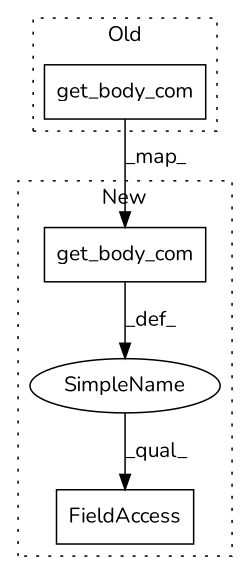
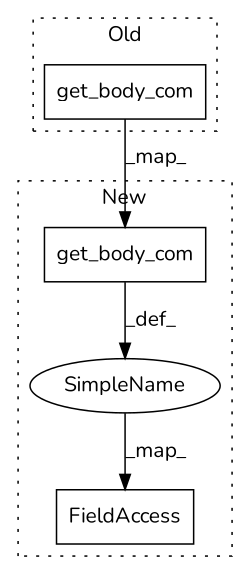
edge "SimpleName" -> "FieldAccess": label "_qual_" -> "_map_"
